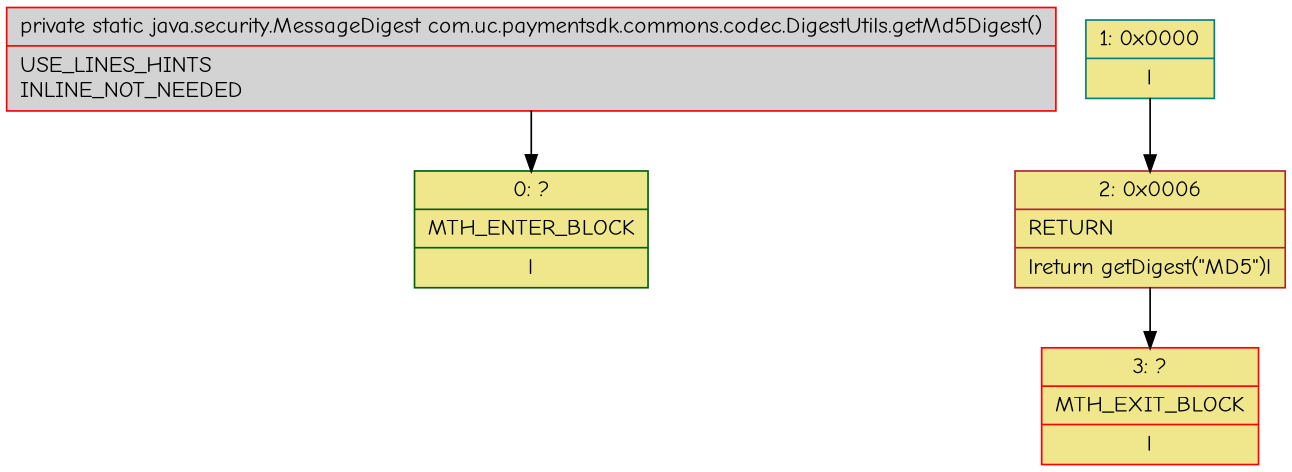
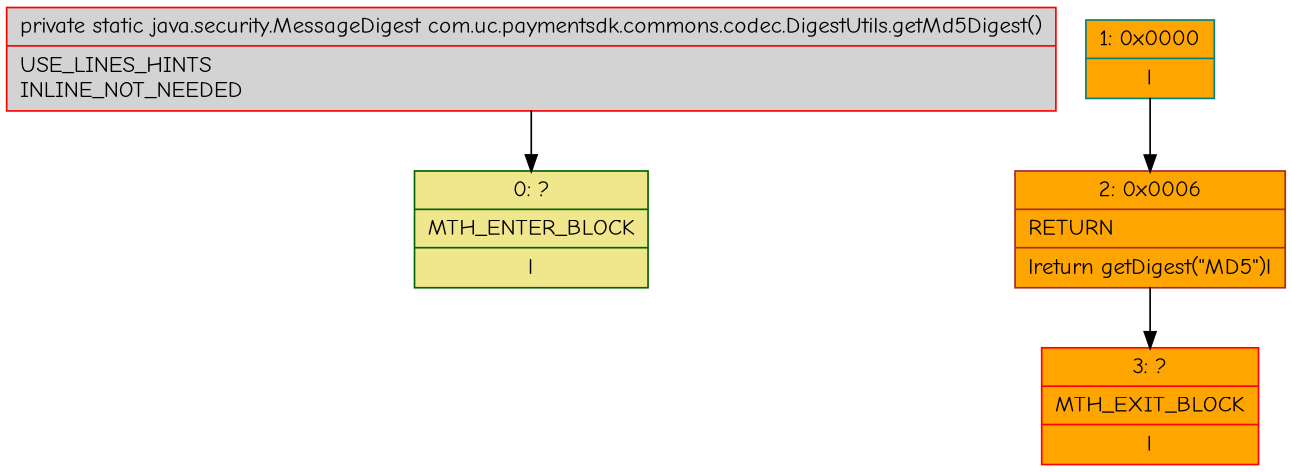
node "1: 0x0000": fillcolor khaki -> orange
node "2: 0x0006": fillcolor khaki -> orange
node "3: ?": fillcolor khaki -> orange
